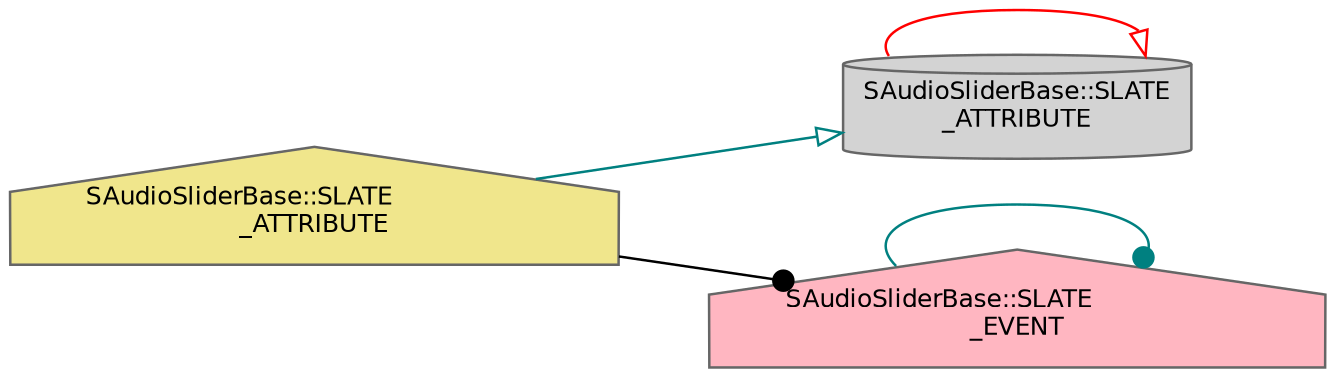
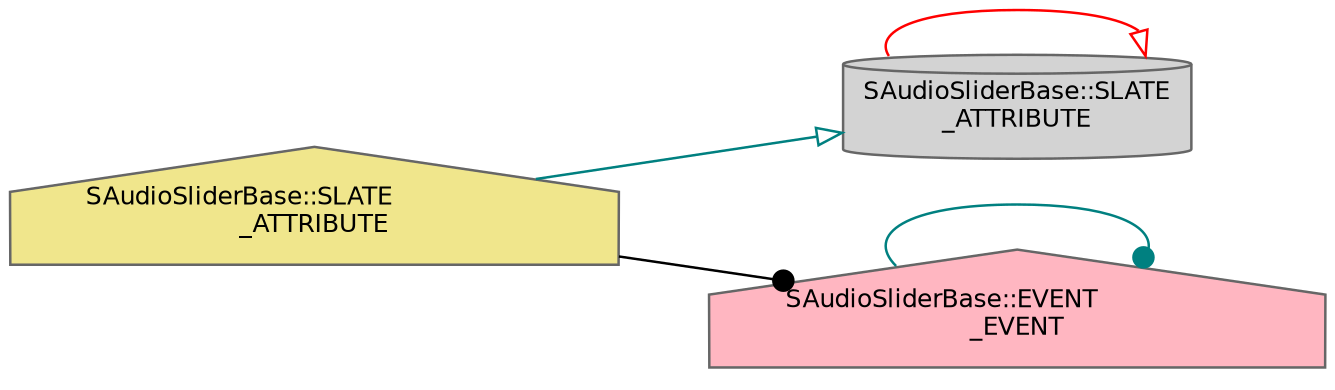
node "SAudioSliderBase::SLATE _EVENT": label "SAudioSliderBase::SLATE _EVENT" -> "SAudioSliderBase::EVENT _EVENT"
